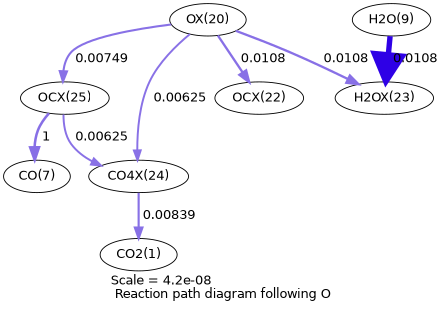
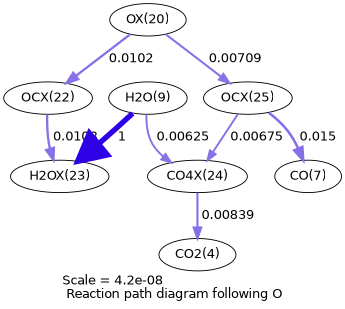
edge "OX(20)" -> "H2OX(23)": now "OCX(22)" -> "H2OX(23)"
edge "OX(20)" -> "OCX(25)": label " 0.00749" -> " 0.00709"
edge "OX(20)" -> "OCX(22)": label " 0.0108" -> " 0.0102"
edge "H2O(9)" -> "H2OX(23)": label " 0.0108" -> " 1"
edge "OX(20)" -> "CO4X(24)": now "H2O(9)" -> "CO4X(24)"
edge "OCX(25)" -> "CO(7)": label " 1" -> " 0.015"
edge "OCX(25)" -> "CO4X(24)": label " 0.00625" -> " 0.00675"
node "CO2(1)": label "CO2(1)" -> "CO2(4)"
